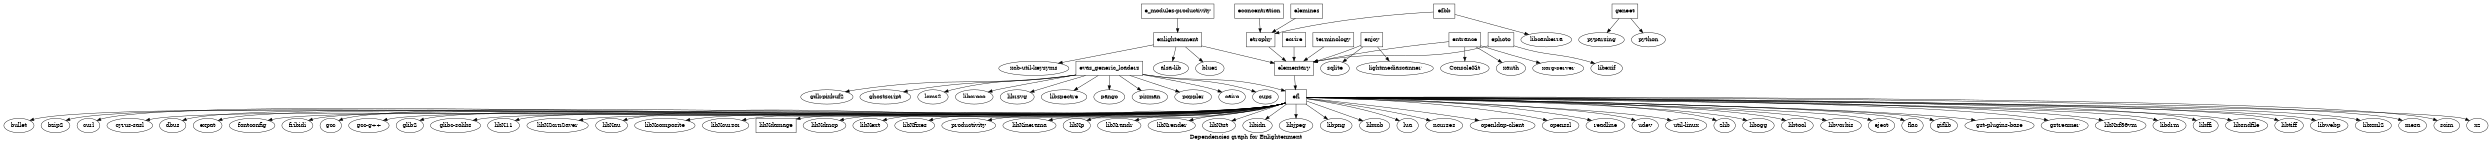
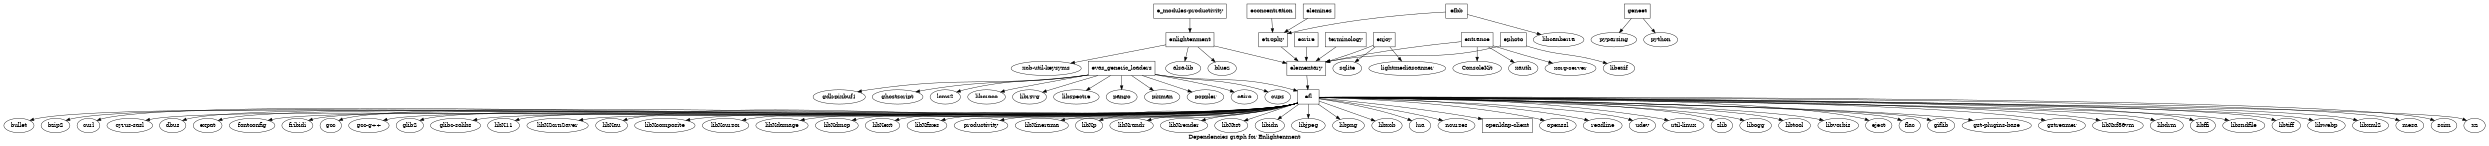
node "gdk-pixbuf2": label "gdk-pixbuf2" -> "gdk-pixbuf1"
node "libXdamage": shape box -> ellipse
node "openldap-client": shape ellipse -> box
